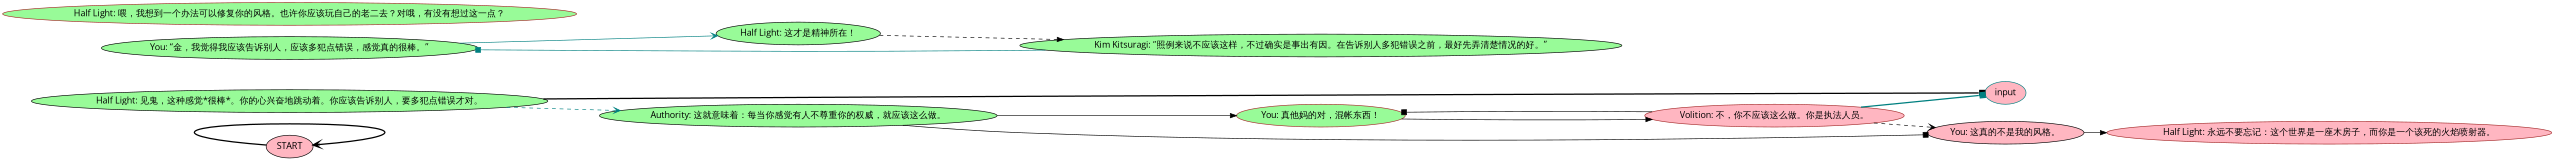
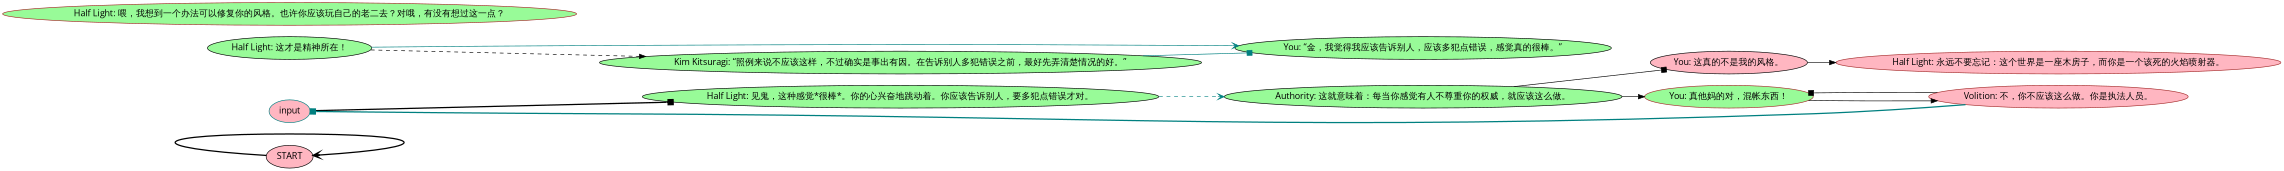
edge "You: “金，我觉得我应该告诉别人，应该多犯点错误，感觉真的很棒。”" -> "Half Light: 这才是精神所在！": reversed
edge "Half Light: 见鬼，这种感觉*很棒*。你的心兴奋地跳动着。你应该告诉别人，要多犯点错误才对。" -> "input": reversed
edge "Volition: 不，你不应该这么做。你是执法人员。" -> "You: 这真的不是我的风格。": removed
